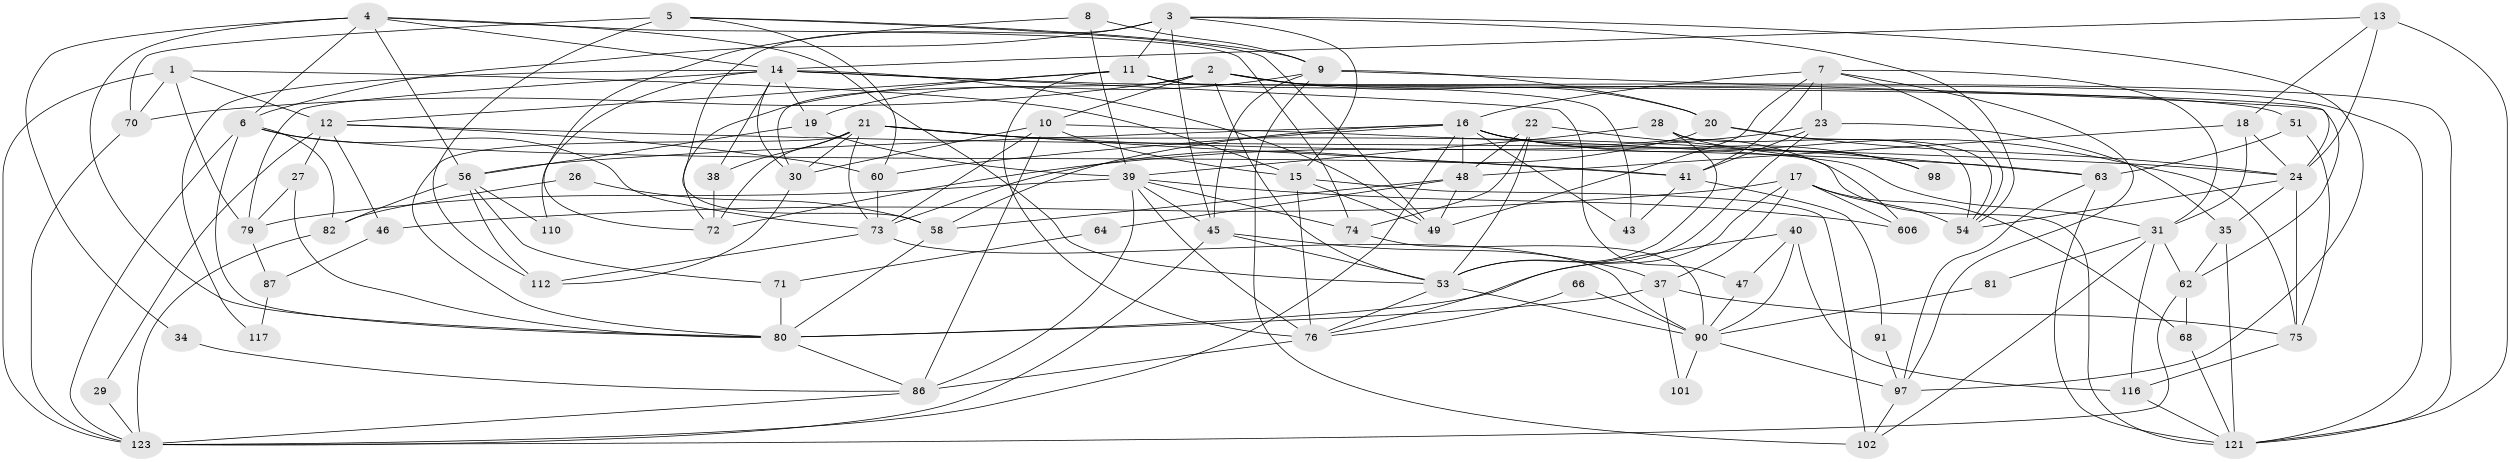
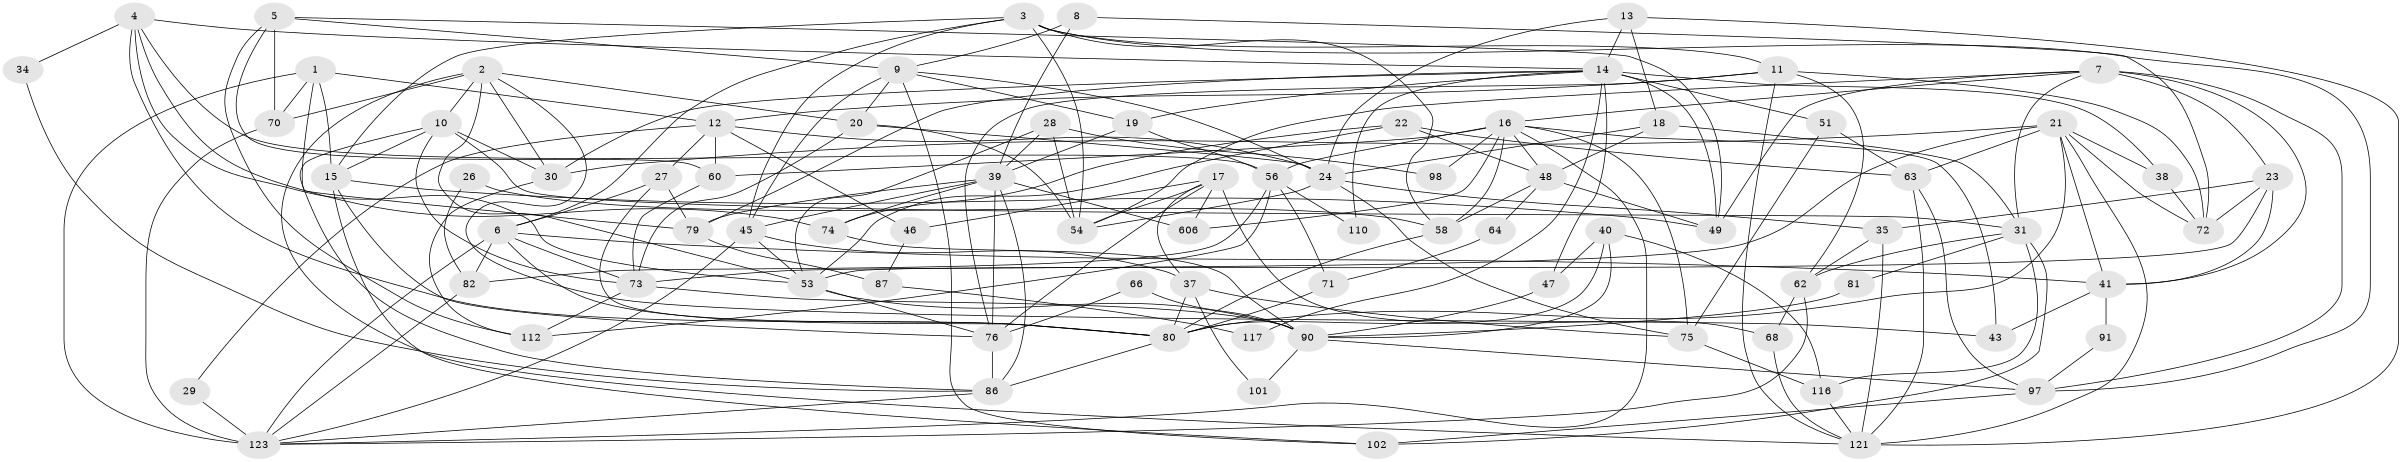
edge "4" -- "6": now "27" -- "6"
